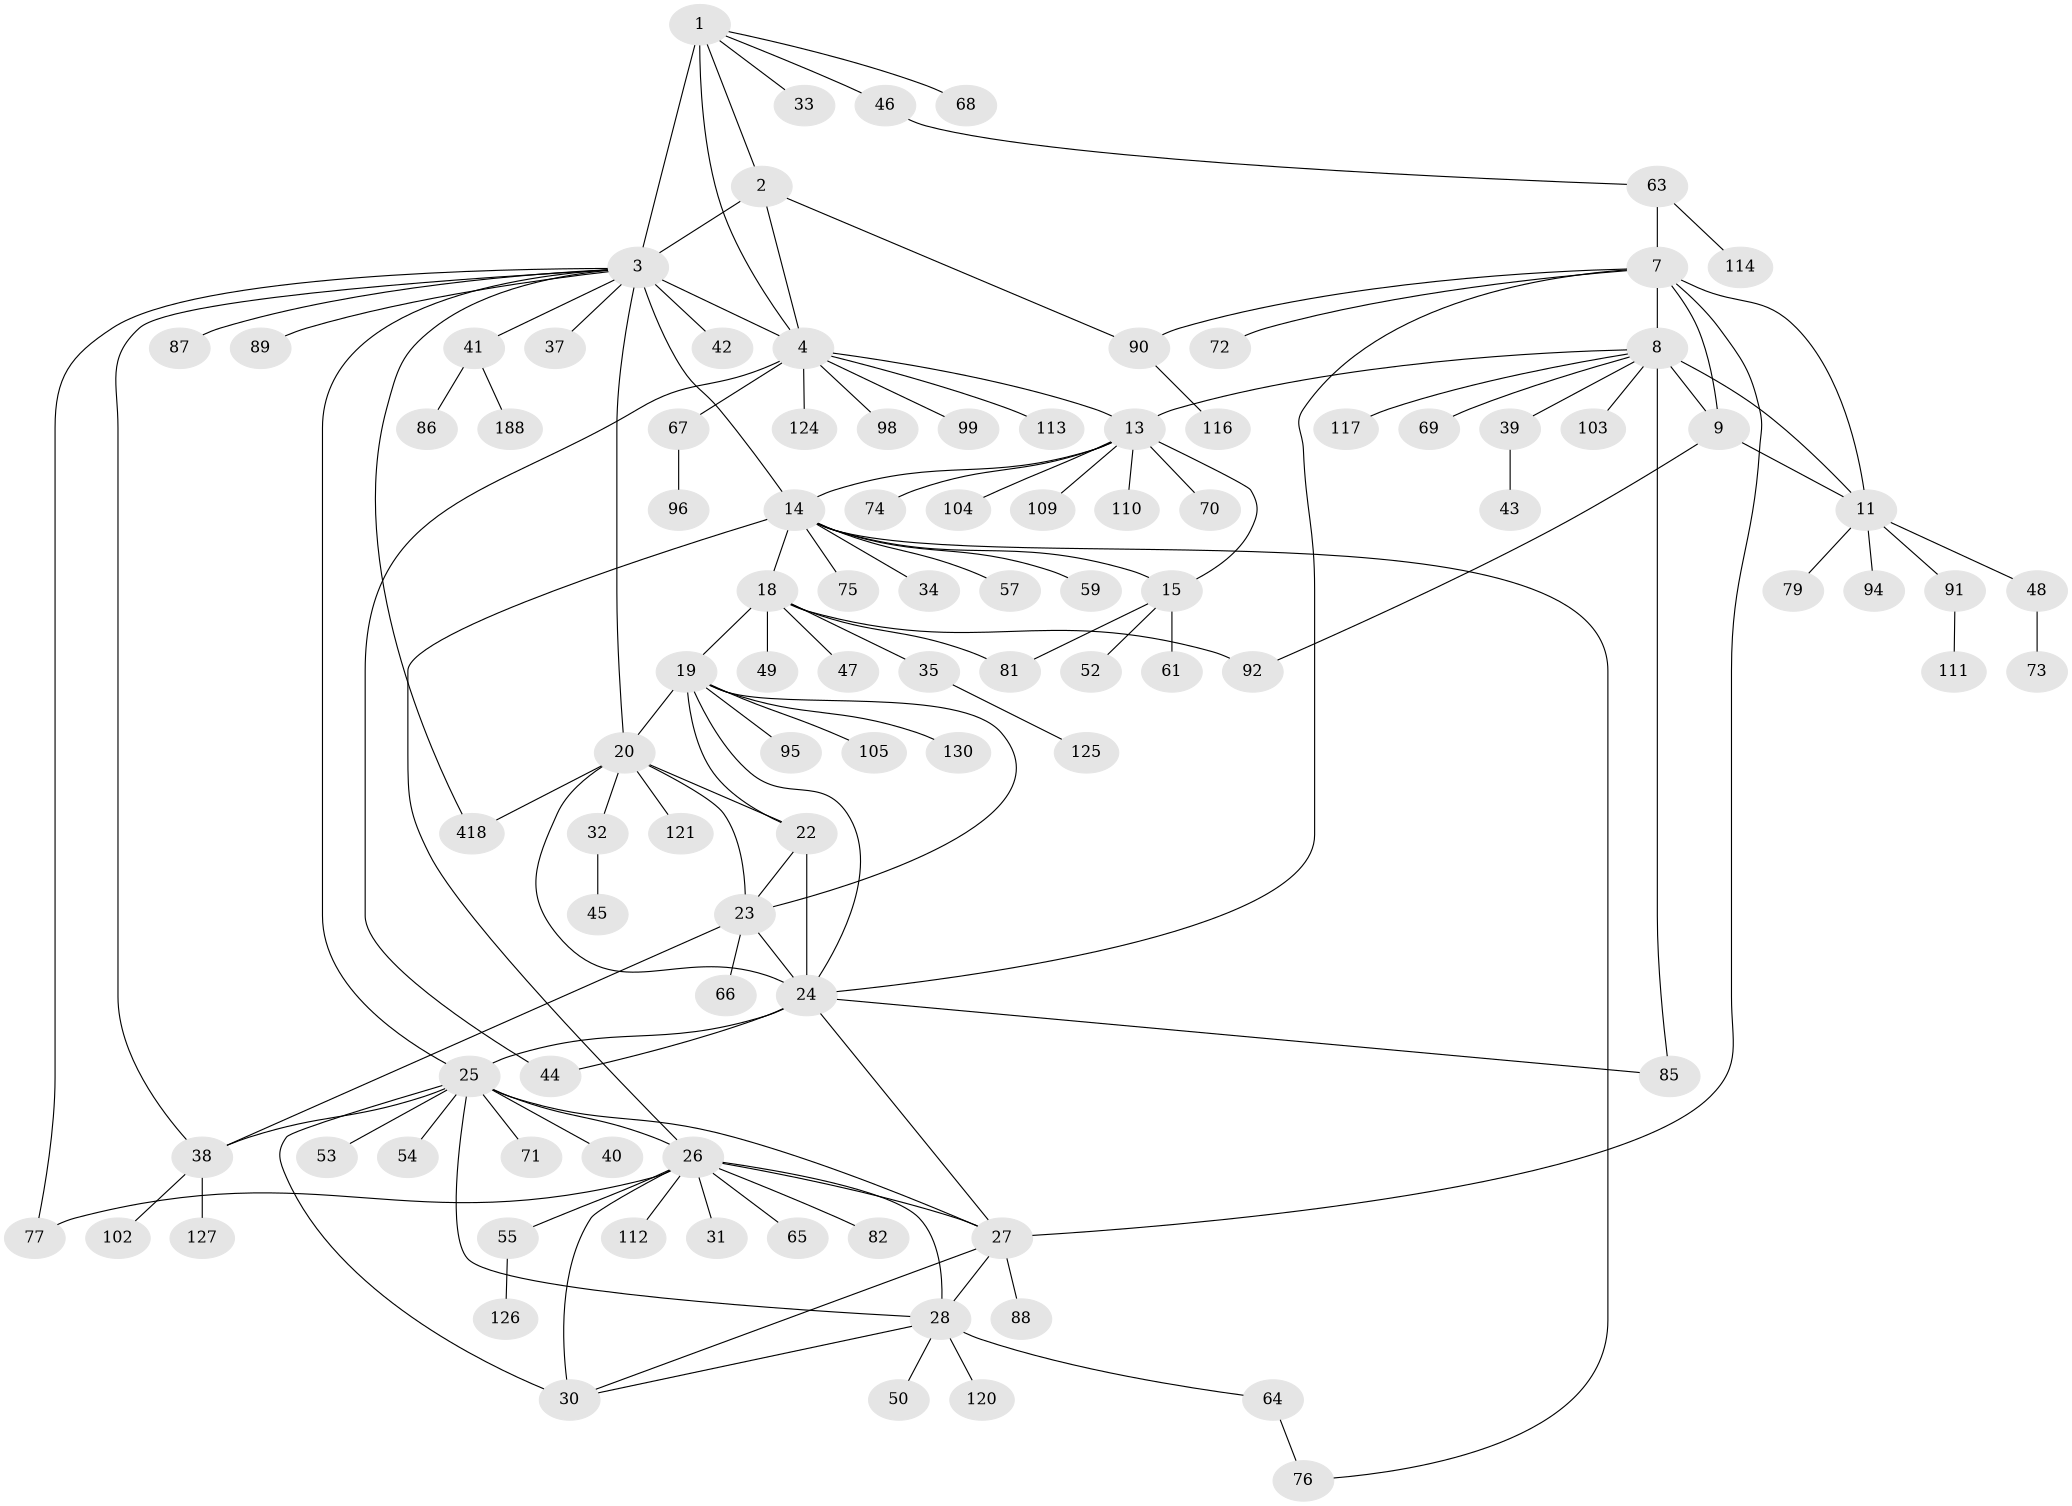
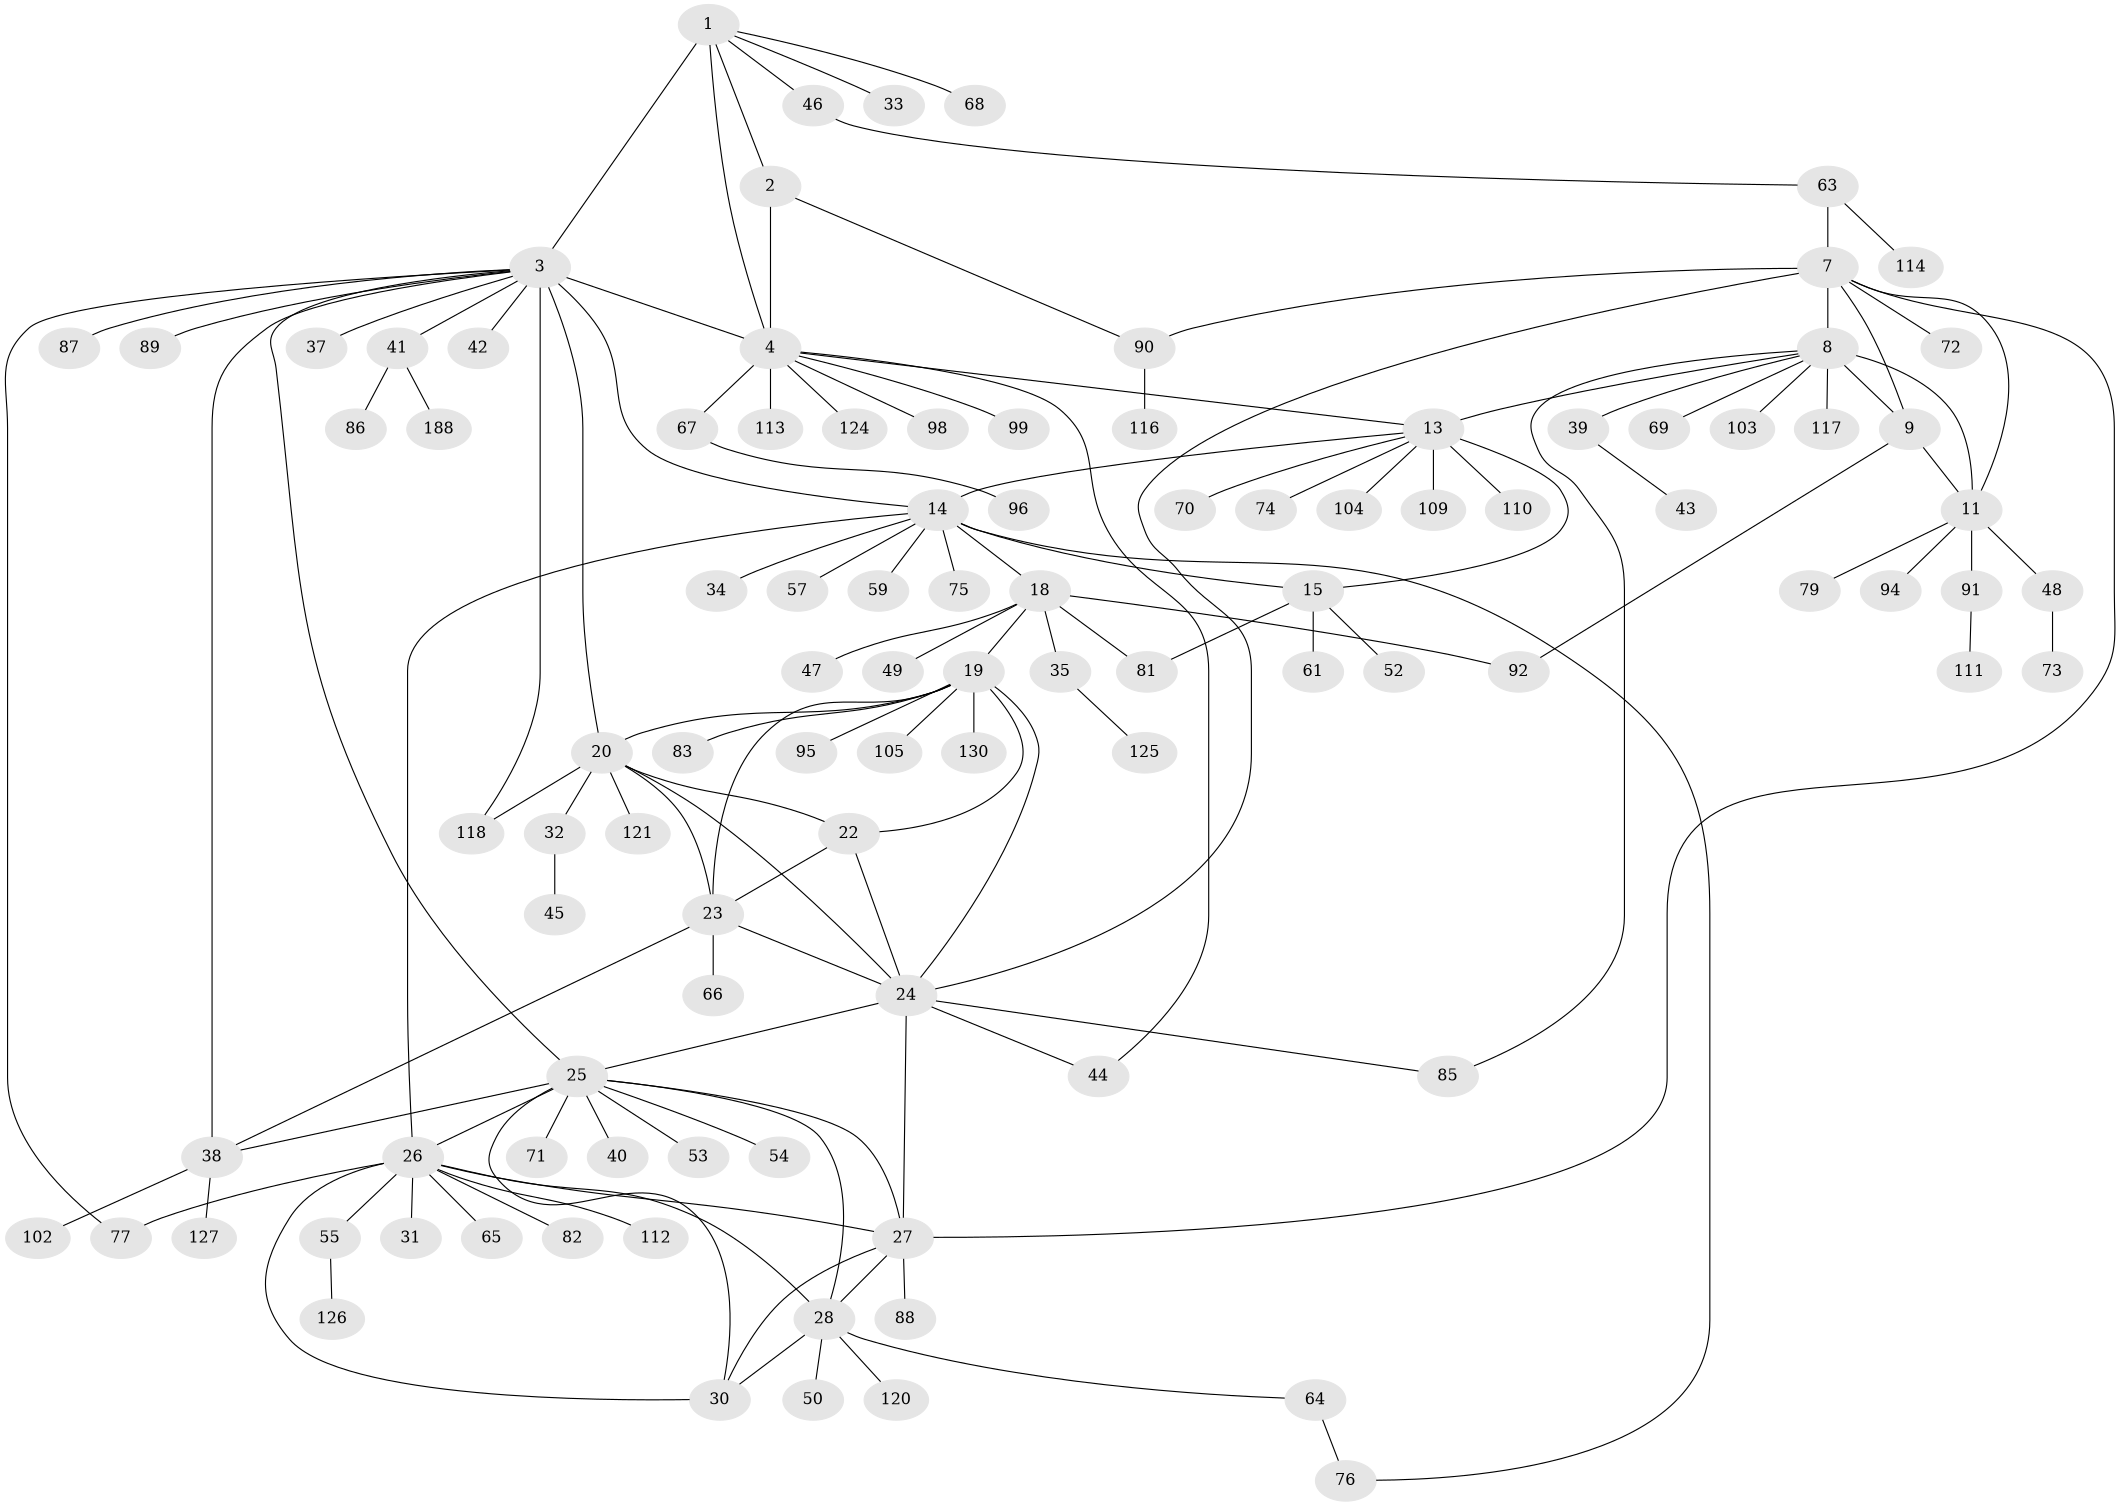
edge "2" -- "3": removed
node "83": added
node "418": label "418" -> "118"
